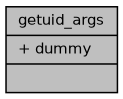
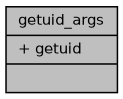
node "getuid_args": text "+ dummy" -> "+ getuid"
